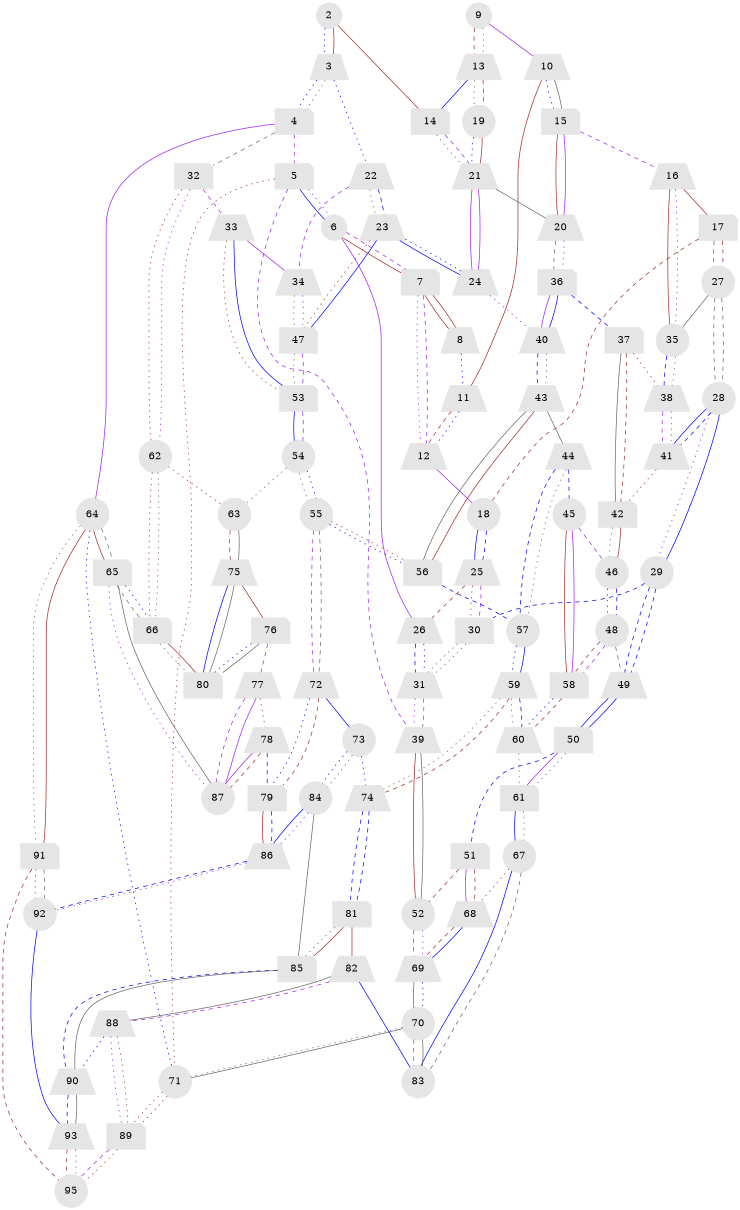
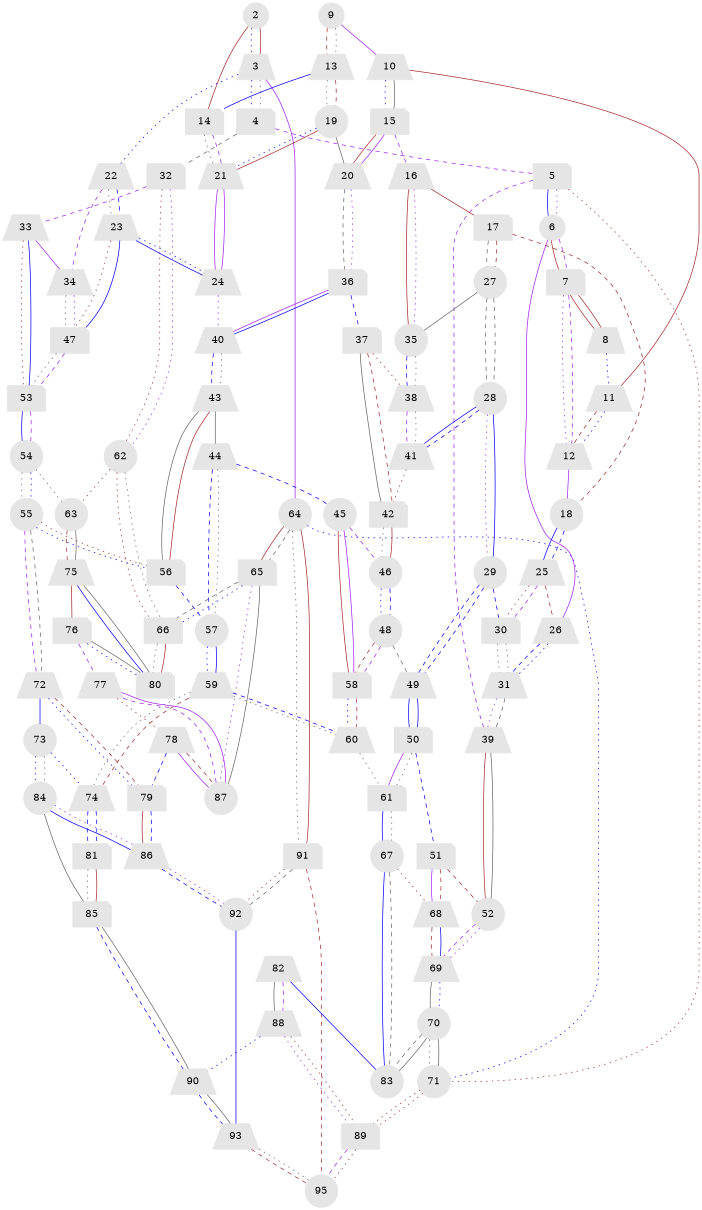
edge "21" -- "20": now "19" -- "20"
edge "4" -- "64": now "3" -- "64"
edge "81" -- "82": removed
